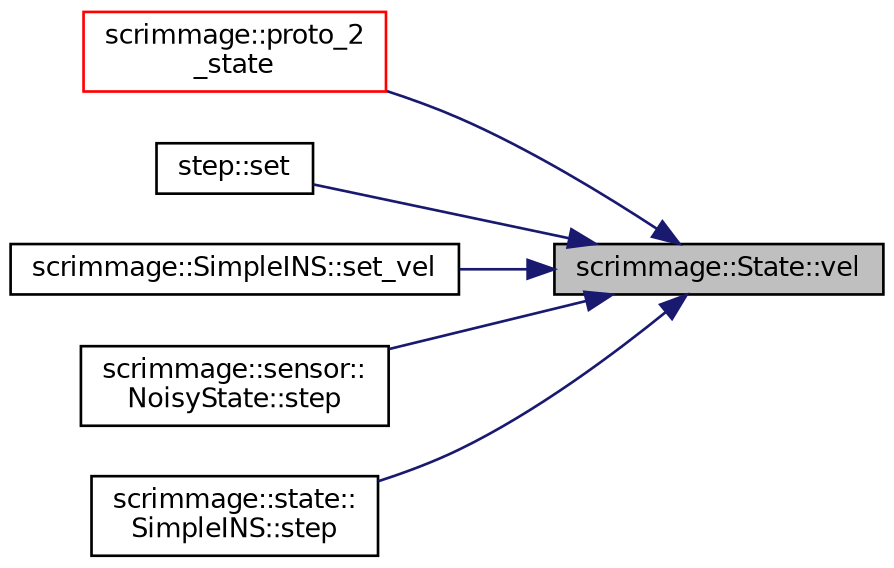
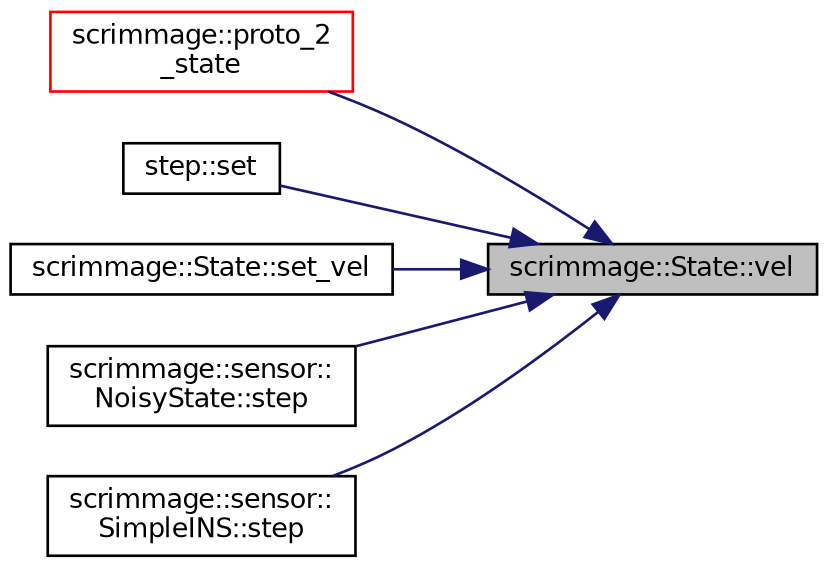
node "scrimmage::SimpleINS::set_vel": label "scrimmage::SimpleINS::set_vel" -> "scrimmage::State::set_vel"
node "scrimmage::state:: SimpleINS::step": label "scrimmage::state:: SimpleINS::step" -> "scrimmage::sensor:: SimpleINS::step"
